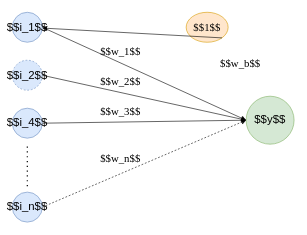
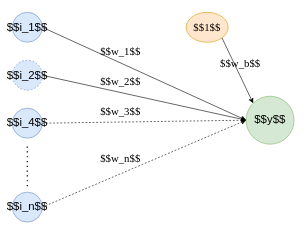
edge "$$1$$" -> "$$i_1$$": now "$$1$$" -> "$$y$$"
edge "$$i_4$$" -> "$$y$$": style solid -> dashed
